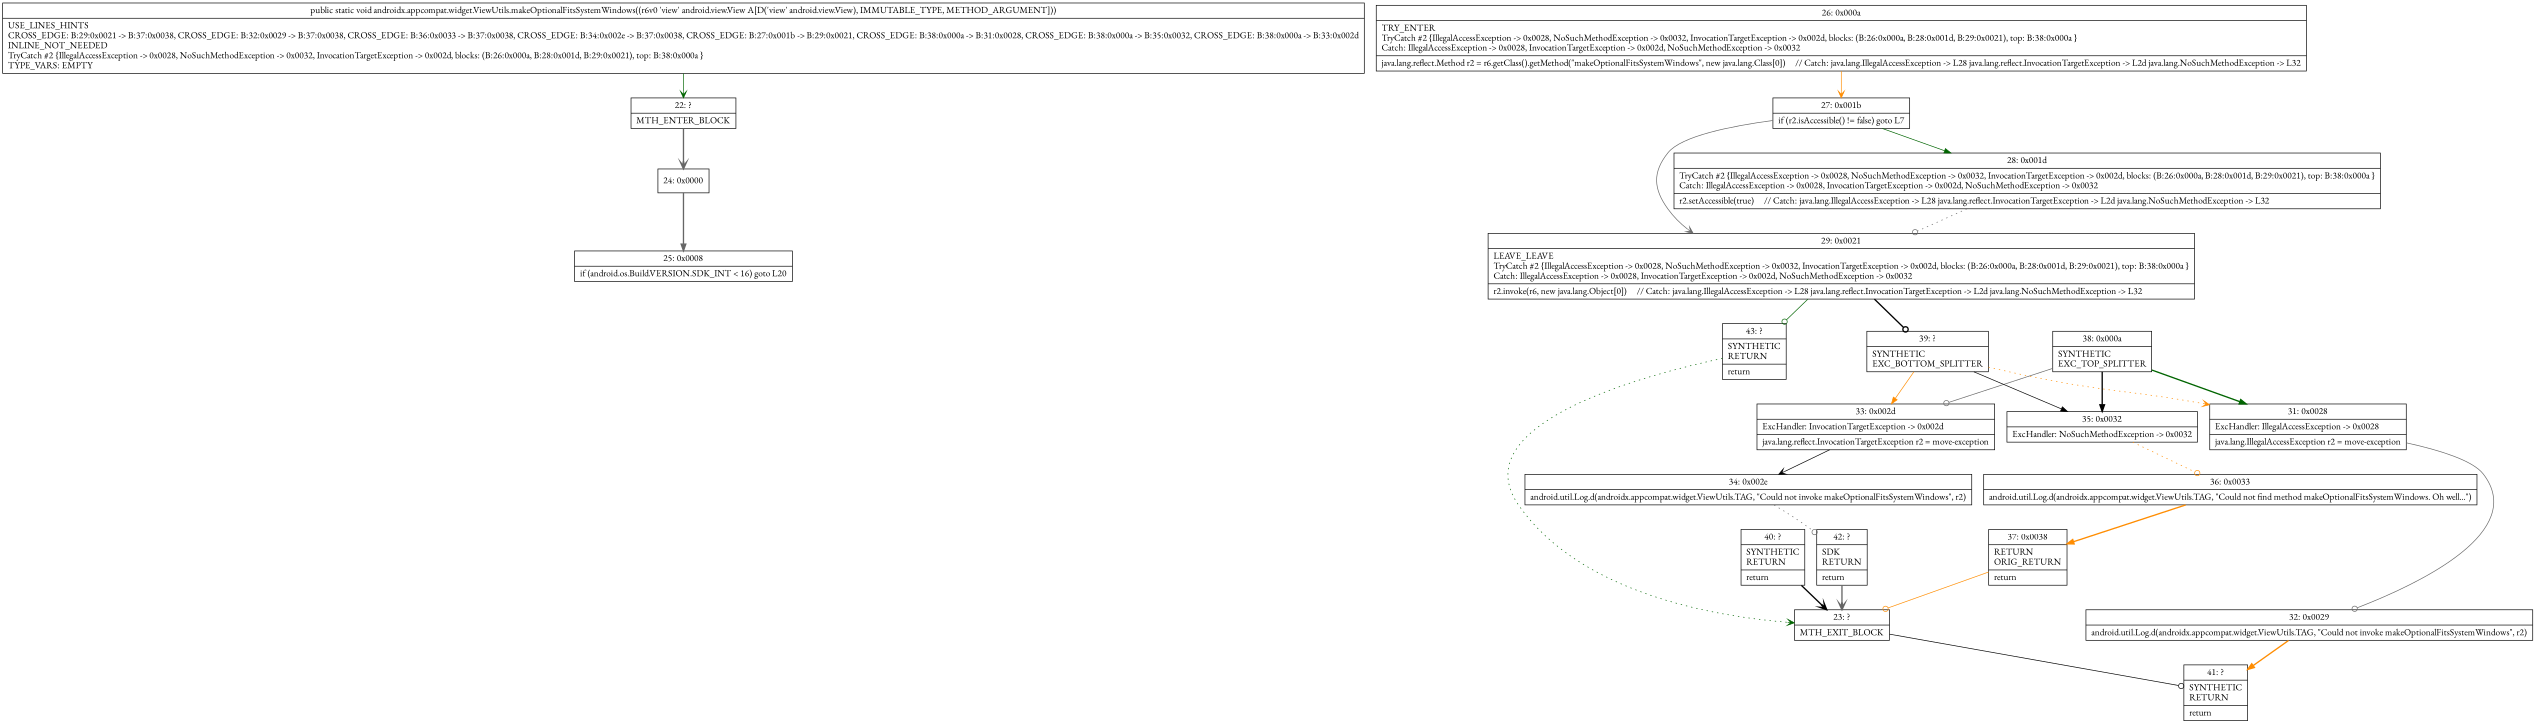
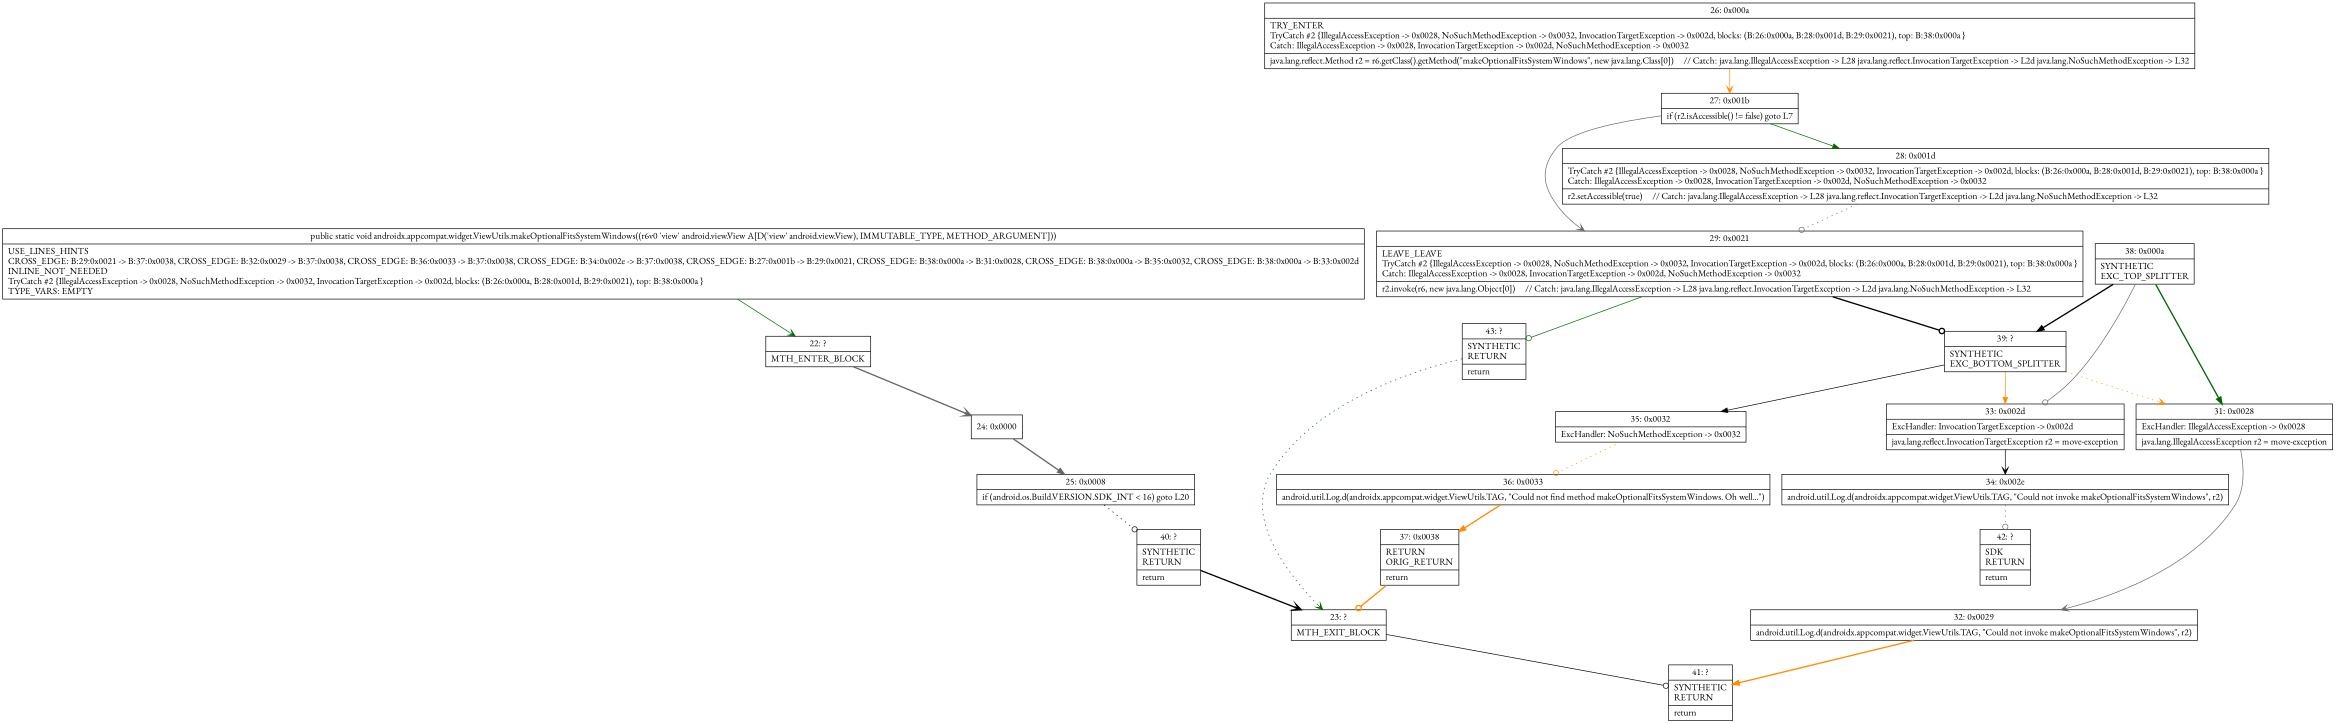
edge "38: 0x000a" -> "35: 0x0032": now "38: 0x000a" -> "39: ?"
edge "25: 0x0008" -> "40: ?": added
edge "31: 0x0028" -> "32: 0x0029": arrowhead odot -> vee
edge "37: 0x0038" -> "23: ?": style solid -> bold
edge "42: ?" -> "23: ?": removed
